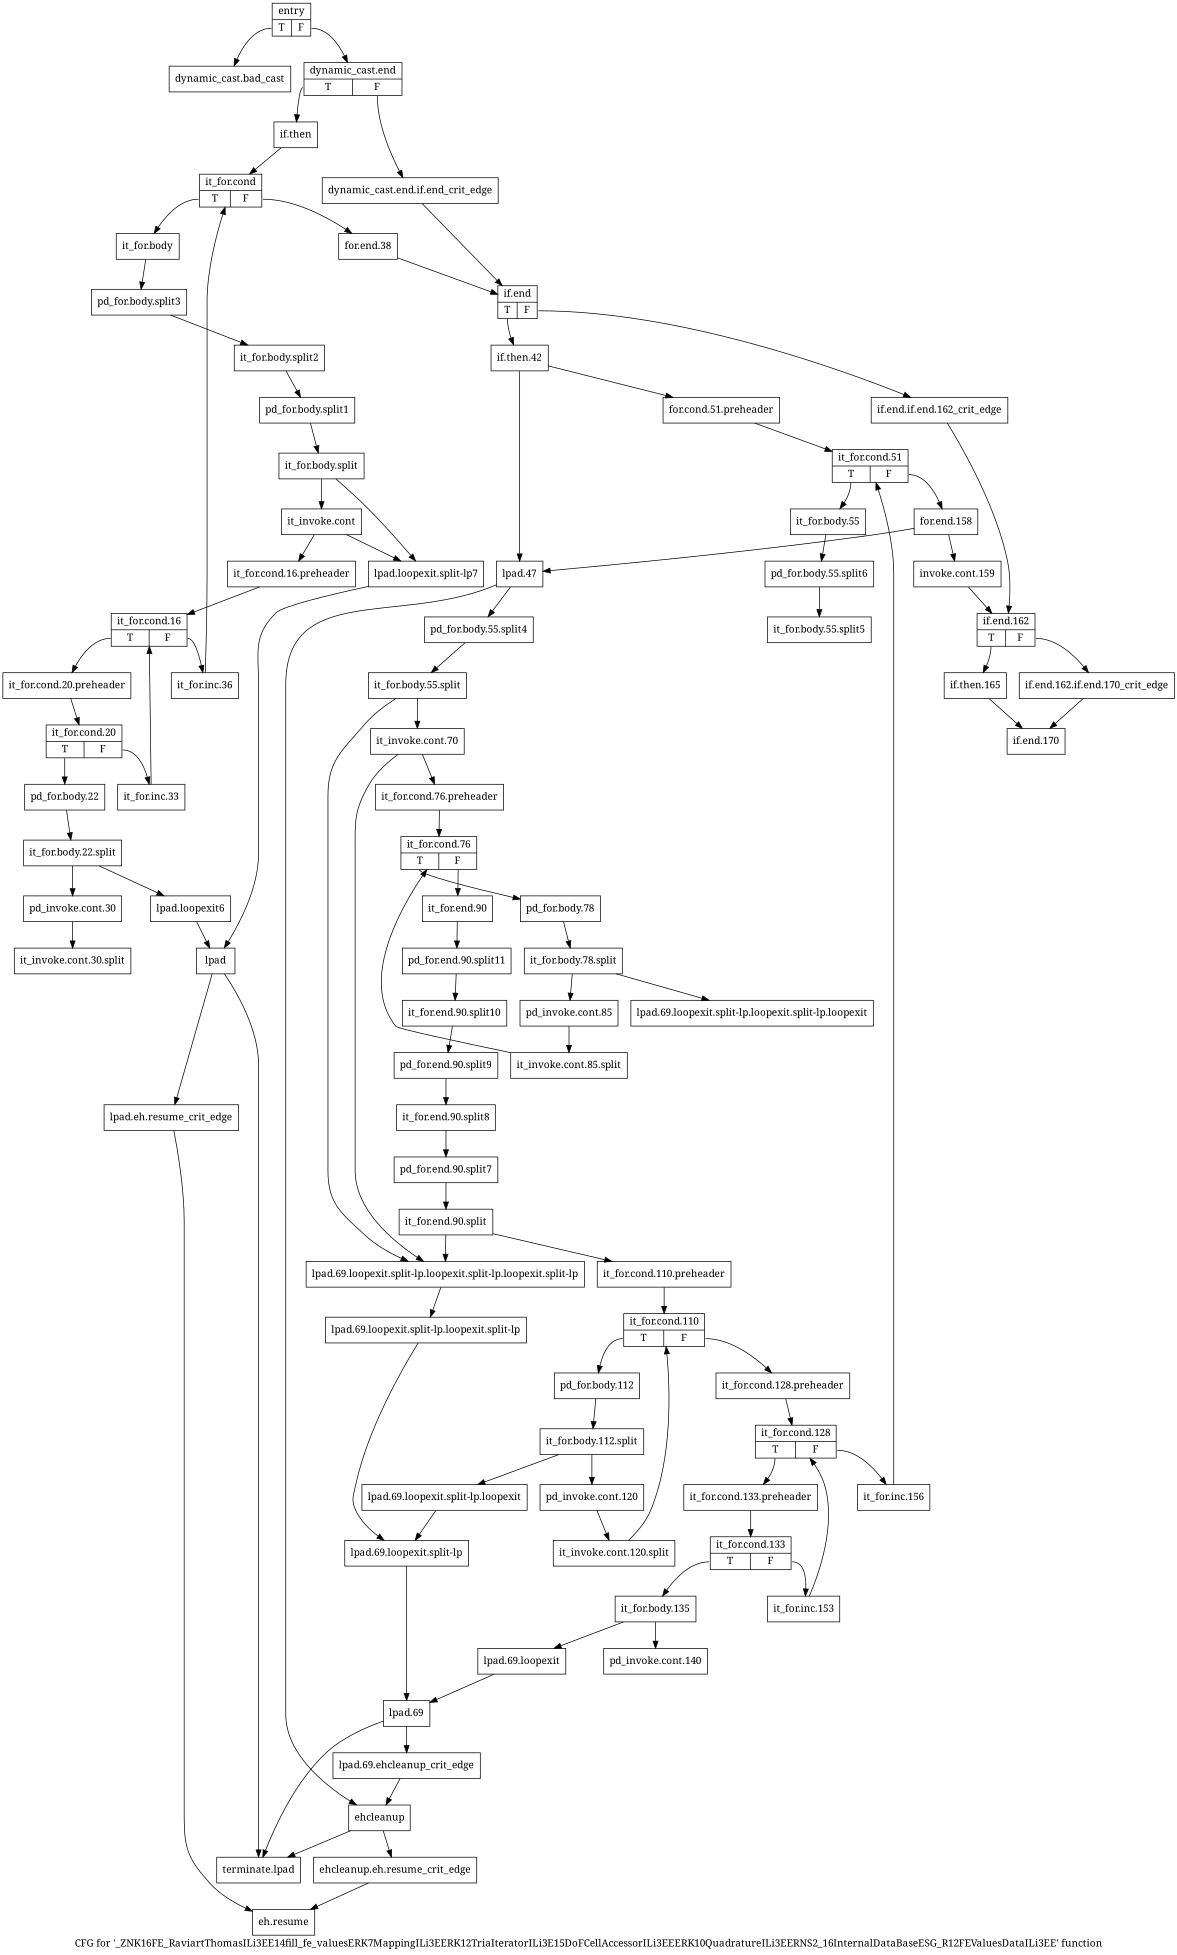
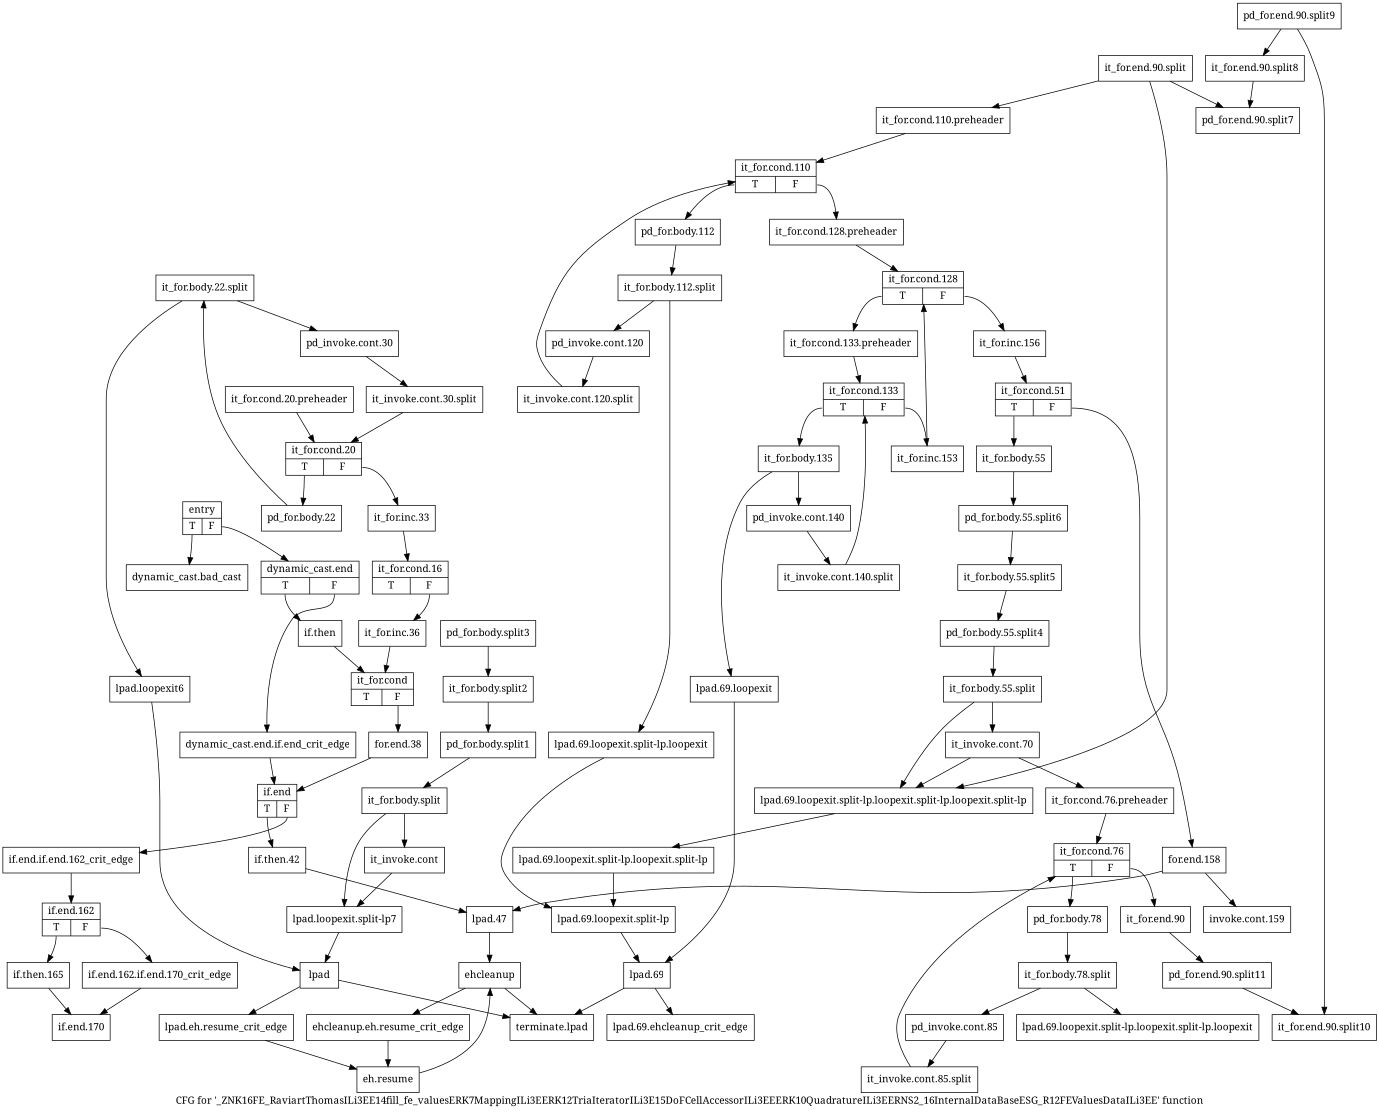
node "it_for.body": removed
node "for.cond.51.preheader": removed
edge "it_invoke.cont.30.split" -> "it_for.cond.20": added
node "it_for.cond.16.preheader": removed
node "it_invoke.cont.140.split": added
edge "invoke.cont.159" -> "if.end.162": removed
edge "lpad.47" -> "pd_for.body.55.split4": now "it_for.body.55.split5" -> "pd_for.body.55.split4"
edge "it_for.cond.16" -> "it_for.cond.20.preheader": removed
edge "it_for.end.90.split10" -> "pd_for.end.90.split9": reversed
edge "pd_for.end.90.split7" -> "it_for.end.90.split": reversed
edge "lpad.69.ehcleanup_crit_edge" -> "ehcleanup": now "eh.resume" -> "ehcleanup"
